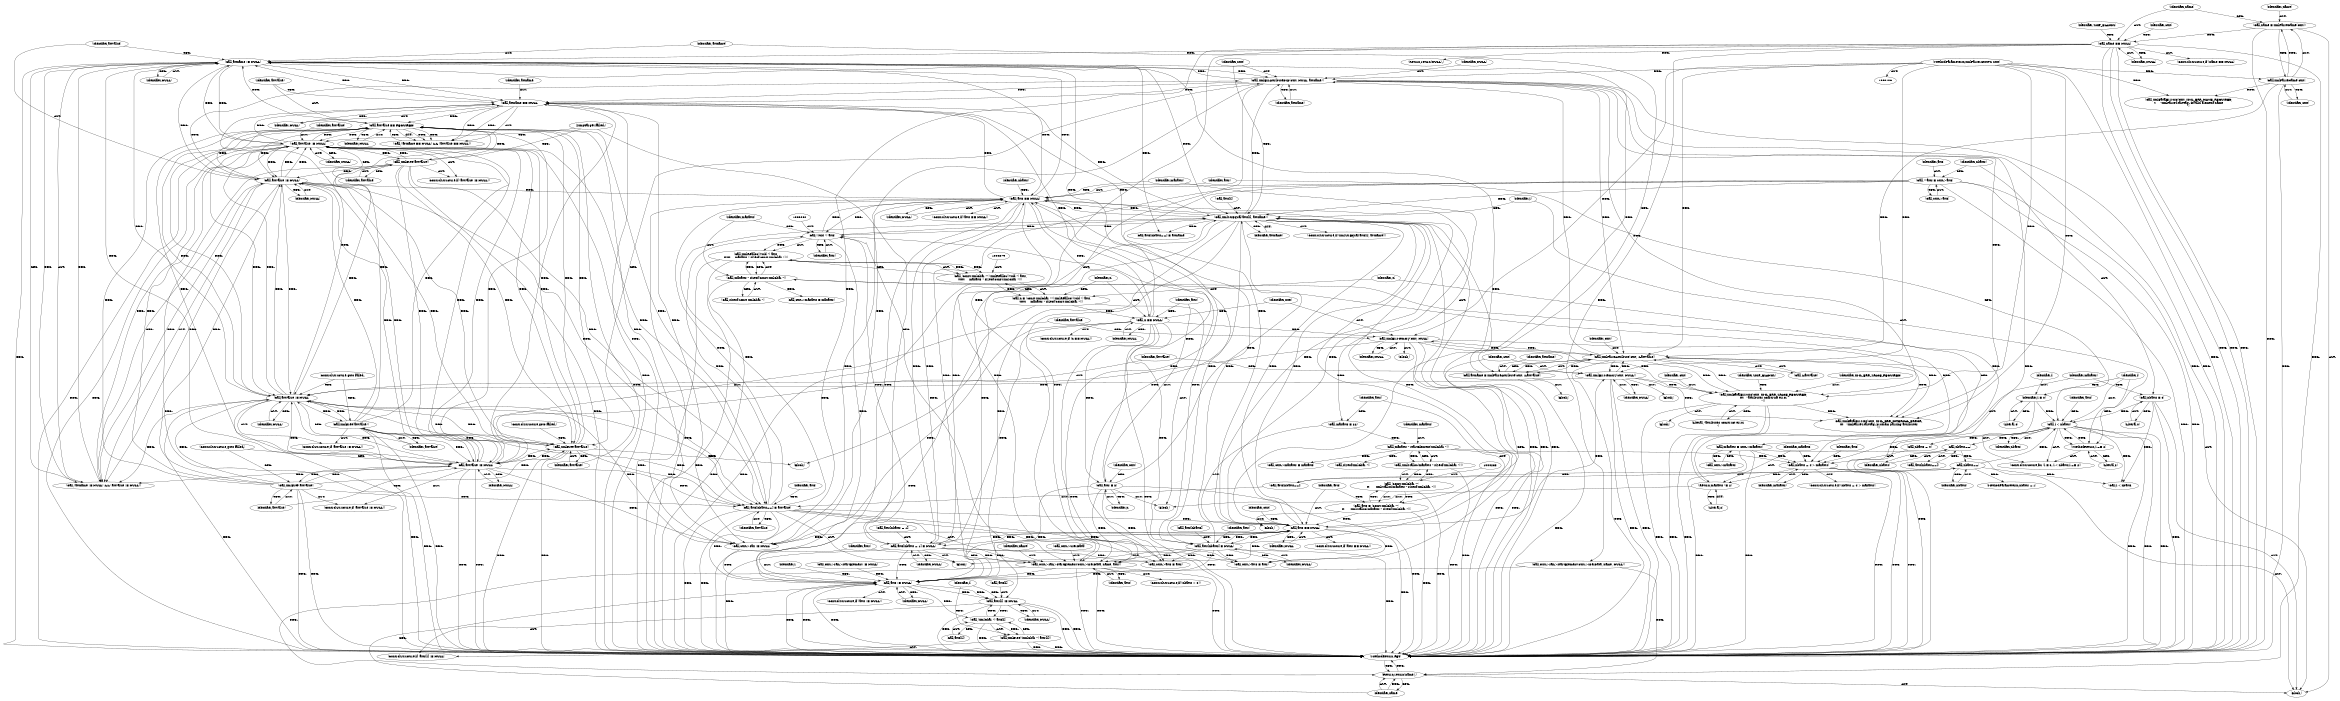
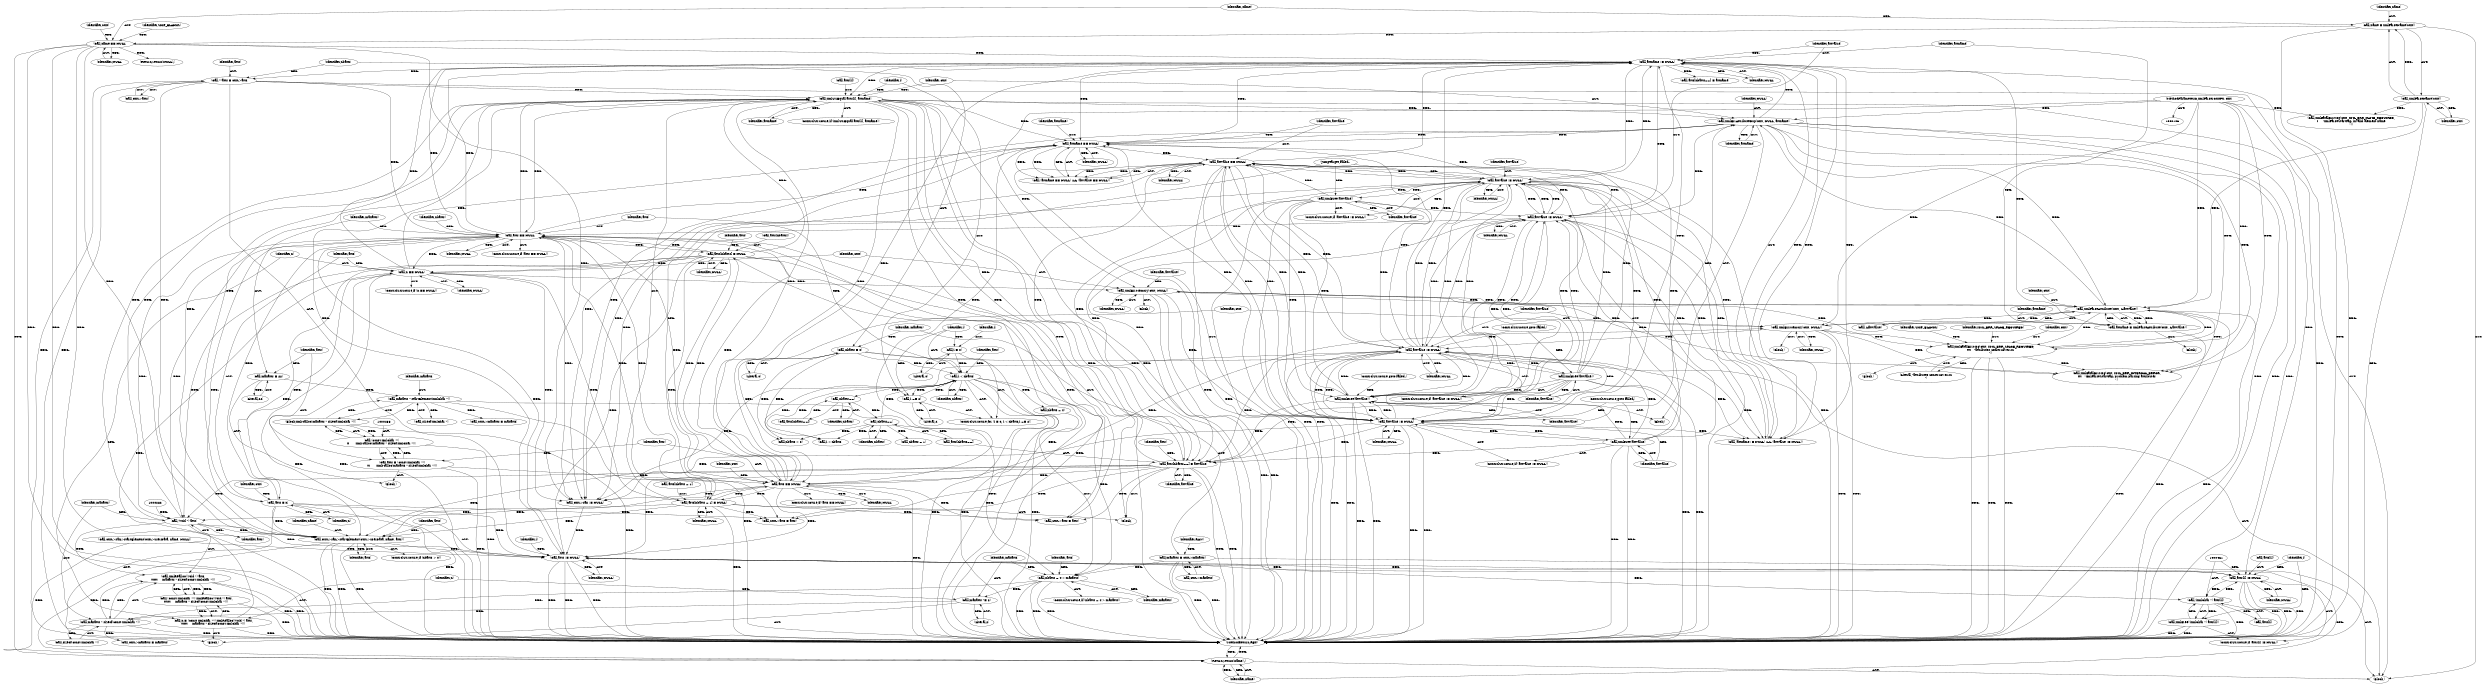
edge "(Call,name = xmlParseName(ctxt))" -> "(Call,xmlParseName(ctxt))": label "CFG: " -> "AST: "
node "(ControlStructure,if (name == NULL))": removed
edge "(Call,attname != NULL)" -> "(Call,xmlErrAttributeDup(ctxt, NULL, attname))": now "(Call,attname != NULL)" -> "(Call,**atts = ctxt->atts)"
edge "(MethodParameterIn,xmlParserCtxtPtr ctxt)" -> "(Call,xmlParseName(ctxt))": removed, label "DDG:"
edge "(Call,name == NULL)" -> "(Call,ctxt->sax->startElement(ctxt->userData, name, NULL))": removed, label "DDG:"
node "(Call,attvalue == REQUIRED)": label "(Call,attvalue == REQUIRED)" -> "(Call,attvalue == NULL)"
edge "(Call,(attname == NULL) && (attvalue == NULL))" -> "(Call,attname == NULL)": added, label "CFG:"
edge "(Call,**atts = ctxt->atts)" -> "(Call,ctxt->atts)": label "CFG: " -> "AST: "
edge "(Call,xmlStrEqual(atts[i], attname))" -> "(Call,atts[nbatts++] = attname)": removed, label "DDG:"
edge "1000282" -> "(Call,(void *) atts)": label "AST: " -> "DDG: "
node "1000279": removed
edge "(Call,maxatts * sizeof(const xmlChar *))" -> "(Call,nbatts + 4 > maxatts)": reversed
edge "(Call,xmlParseAttribute(ctxt, &attvalue))" -> "(Call,&attvalue)": label "AST: " -> "CFG: "
edge "(Call,xmlParseName(ctxt))" -> "(MethodReturn,RET)": label "DDG: " -> "CFG: "
edge "(Call,**atts = ctxt->atts)" -> "(Call,atts != NULL)": label "DDG: " -> "AST: "
edge "(Call,atts[nbatts + 1] = NULL)" -> "(Call,xmlStrEqual(atts[i], attname))": label "DDG: " -> "AST: "
node "(Identifier,i = 0)": label "(Identifier,i = 0)" -> "(Call,i = 0)"
node "(Literal,22)": added
edge "(Call,sizeof(xmlChar *))" -> "(Call,maxatts * startElement(xmlChar *))": added, label "AST:"
edge "(Call,n == NULL)" -> "(Call,atts[nbatts] = NULL)": reversed
node "(Call,nbatts > 0)": added
node "(MethodReturn,i += 2)": label "(MethodReturn,i += 2)" -> "(Call,i += 2)"
edge "(Call,ctxt->maxatts)" -> "(Call,maxatts = ctxt->maxatts)": label "CFG: " -> "AST: "
node "(Call,xmlMalloc(maxatts * sizeof(xmlChar *)))": label "(Call,xmlMalloc(maxatts * sizeof(xmlChar *)))" -> "(Block,xmlMalloc(maxatts * sizeof(xmlChar *)))"
node "(Return,maxatts *= 2)": label "(Return,maxatts *= 2)" -> "(Call,maxatts *= 2)"
node "(MethodParameterIn,nbatts + 1)": label "(MethodParameterIn,nbatts + 1)" -> "(Call,nbatts + 1)"
edge "(Call,atts[nbatts++] = attvalue)" -> "(Call,ctxt->sax->startElement(ctxt->userData, name, atts))": label "AST: " -> "DDG: "
node "(Identifier,RAW)": added
node "(Call,ctxt->userData)": removed
node "1000461": added
edge "(Call,atts[nbatts + 1] = NULL)" -> "(Call,atts != NULL)": removed, label "DDG:"
node "(Call,ctxt->sax->startElement != NULL)": removed
node "(ControlStructure,if (atts != NULL))": removed
